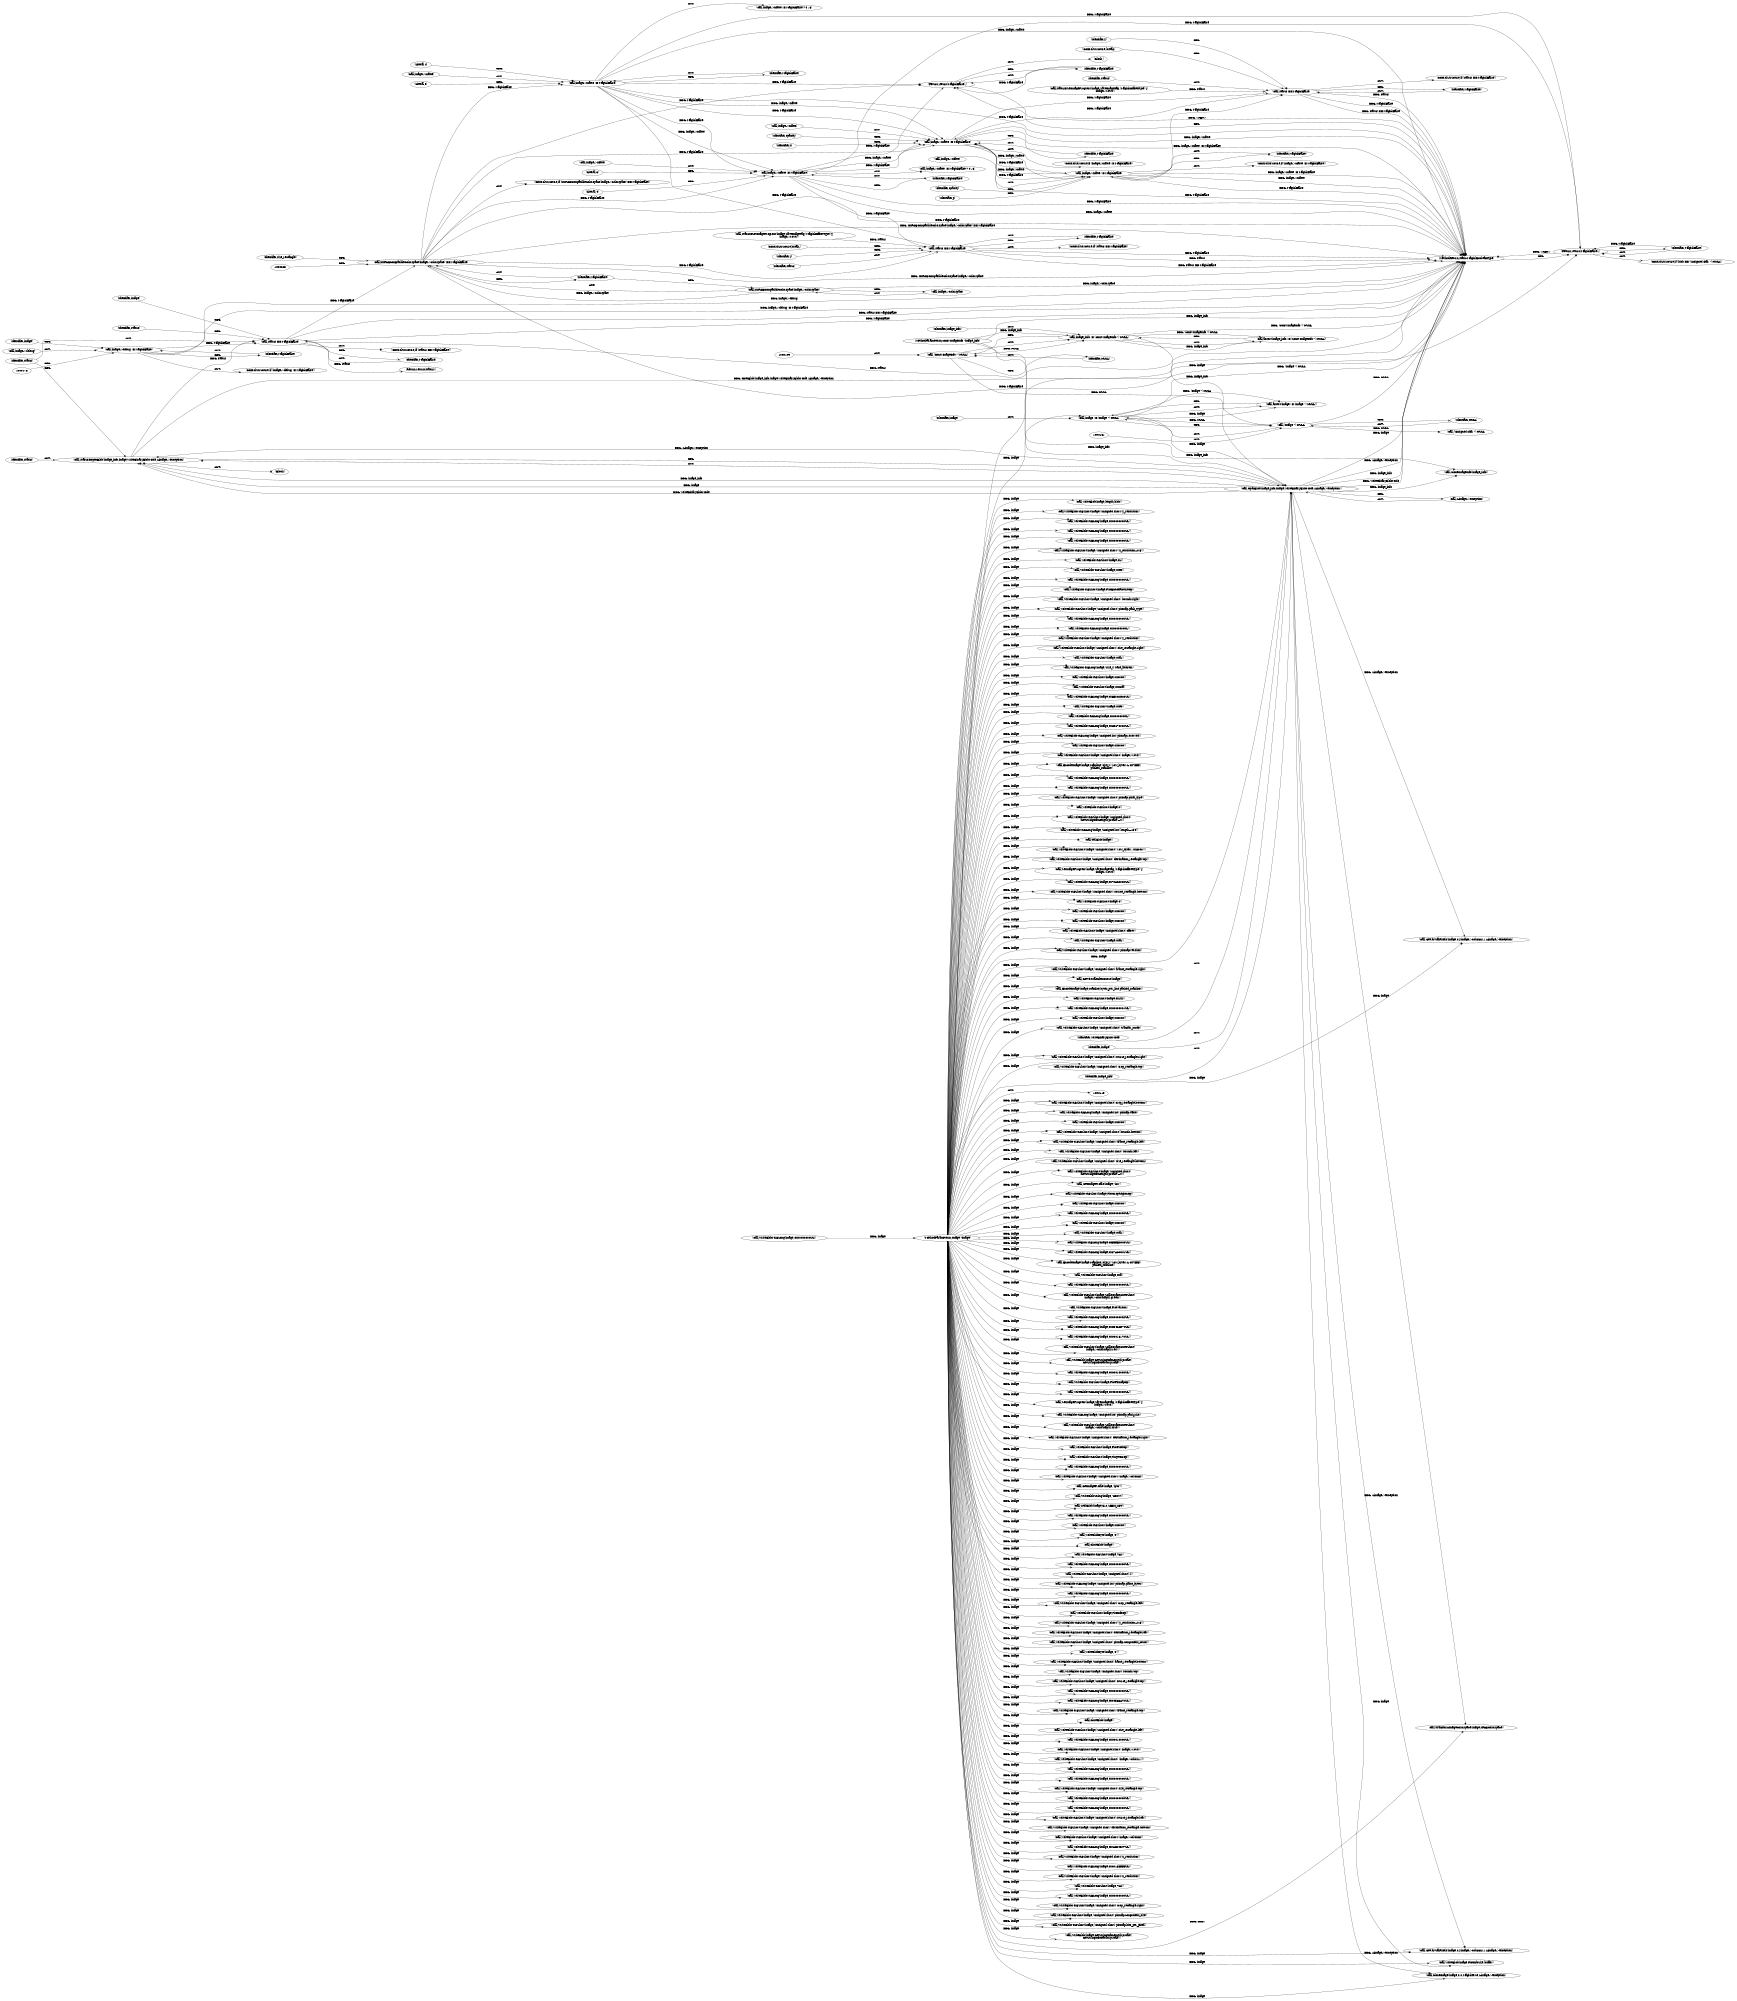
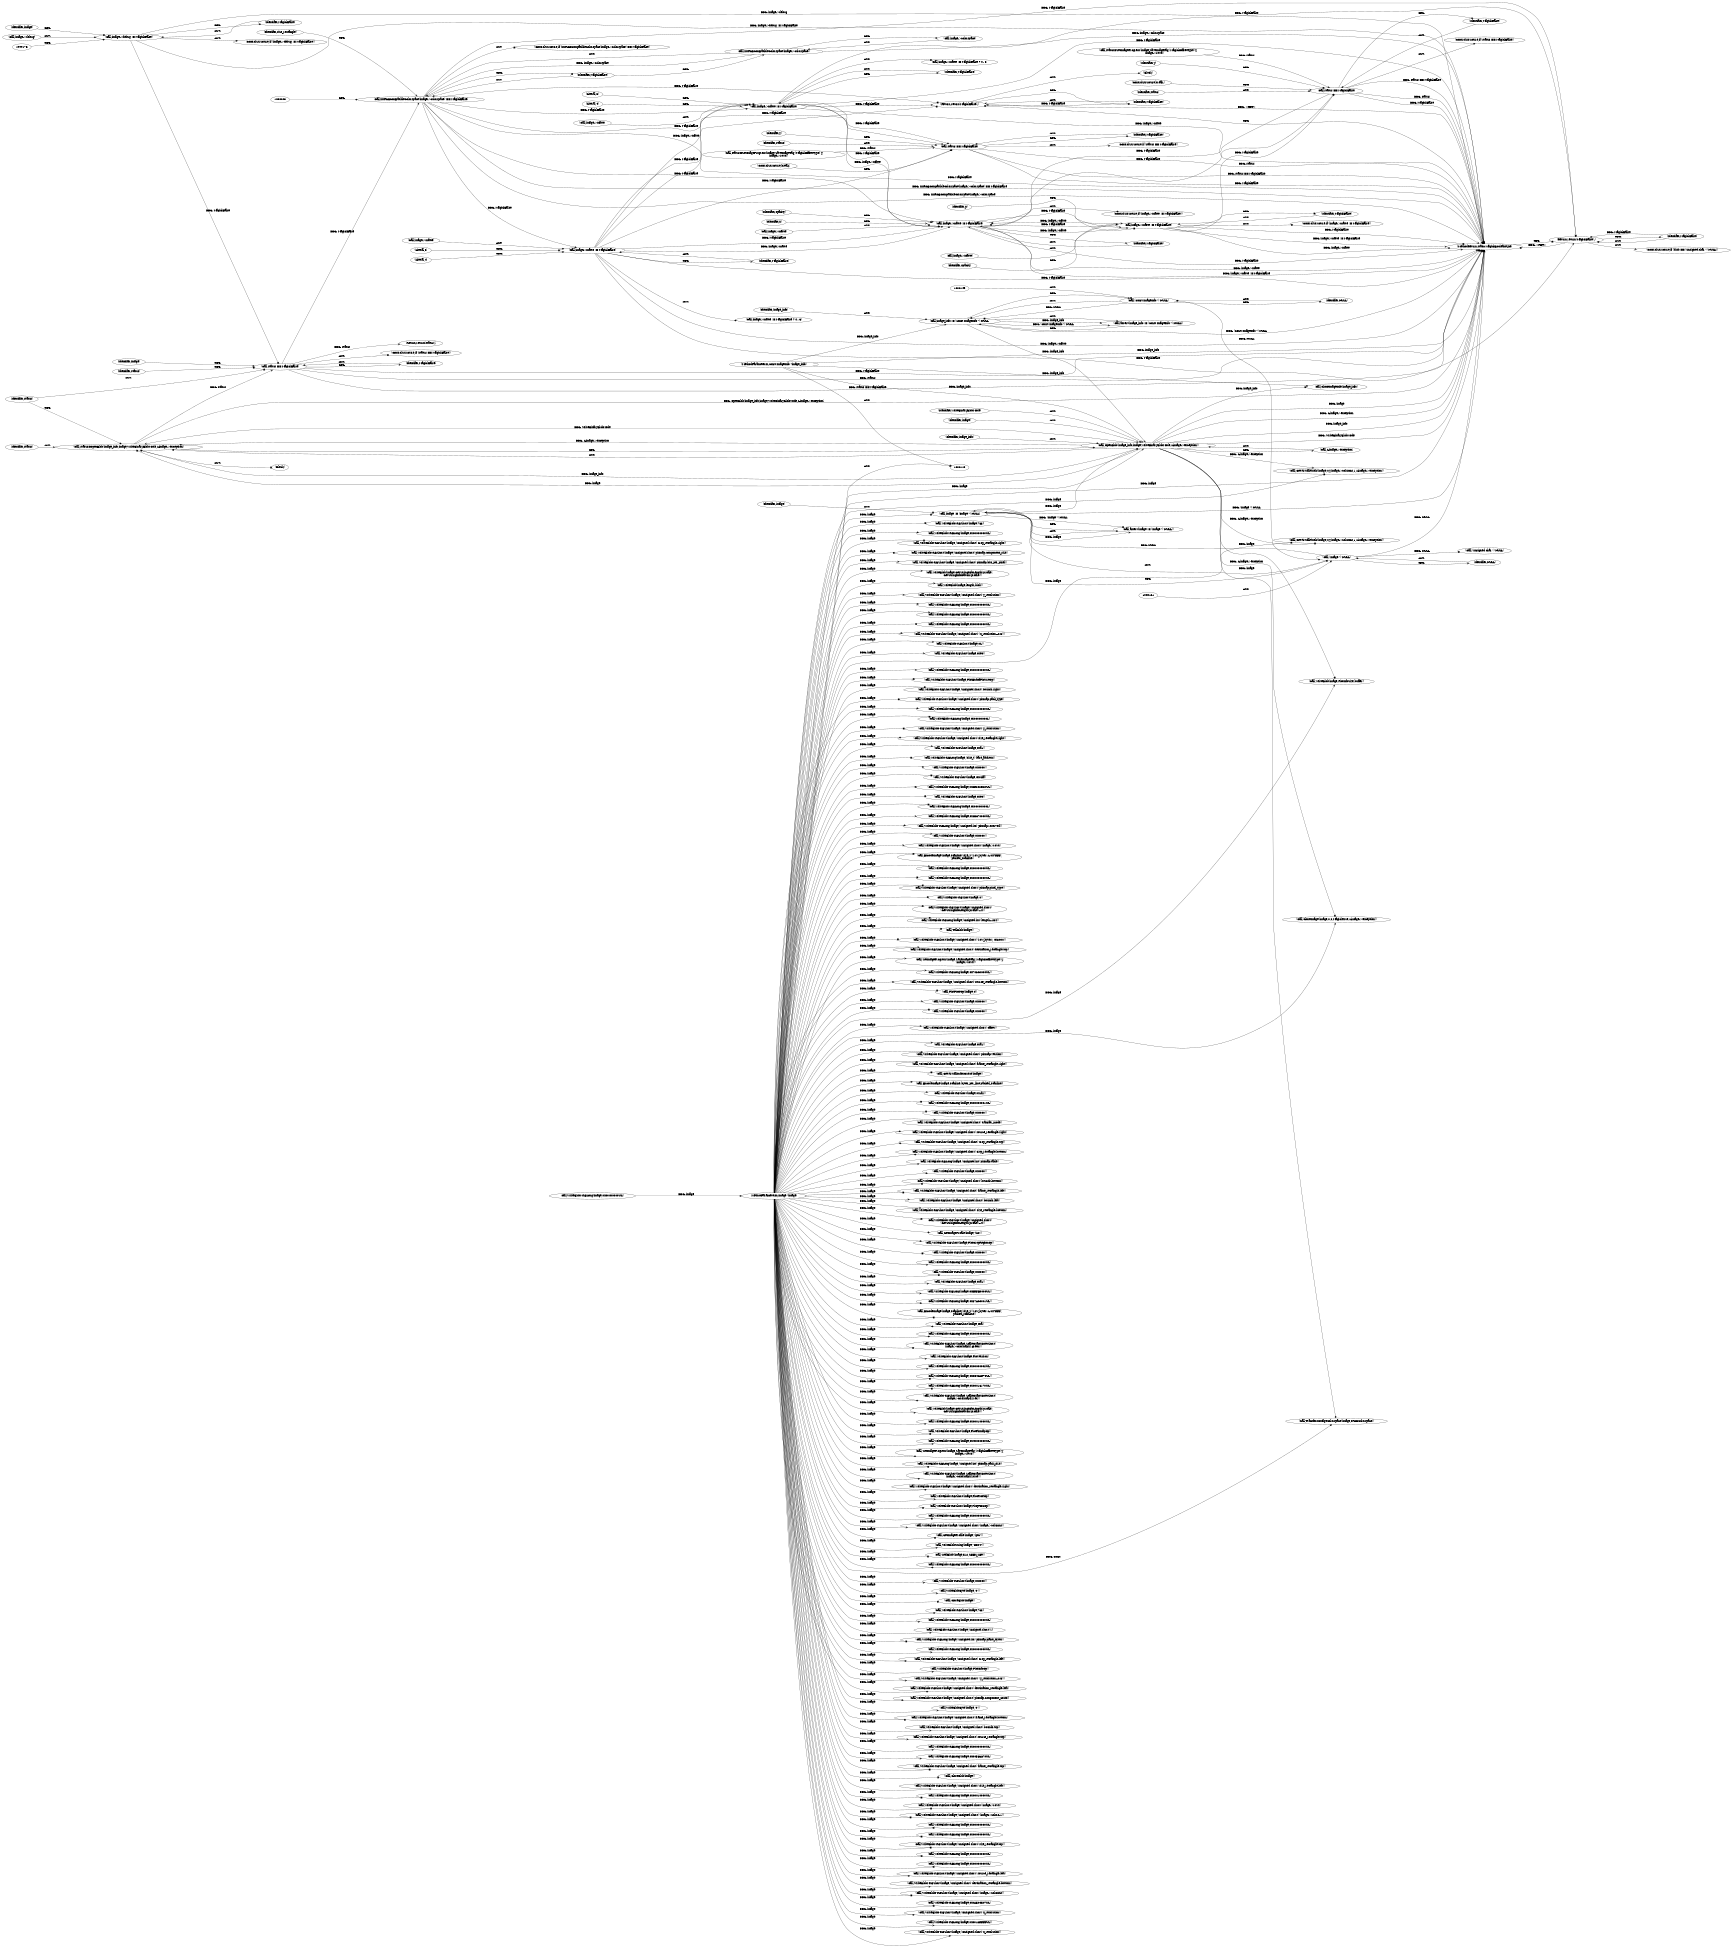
edge "(MethodParameterIn,const ImageInfo *image_info)" -> "1000115": added, label "AST:"
node "(Call,WriteBlobMSBShort(image,4))": label "(Call,WriteBlobMSBShort(image,4))" -> "(Call,PictPICTOp(image,4))"
